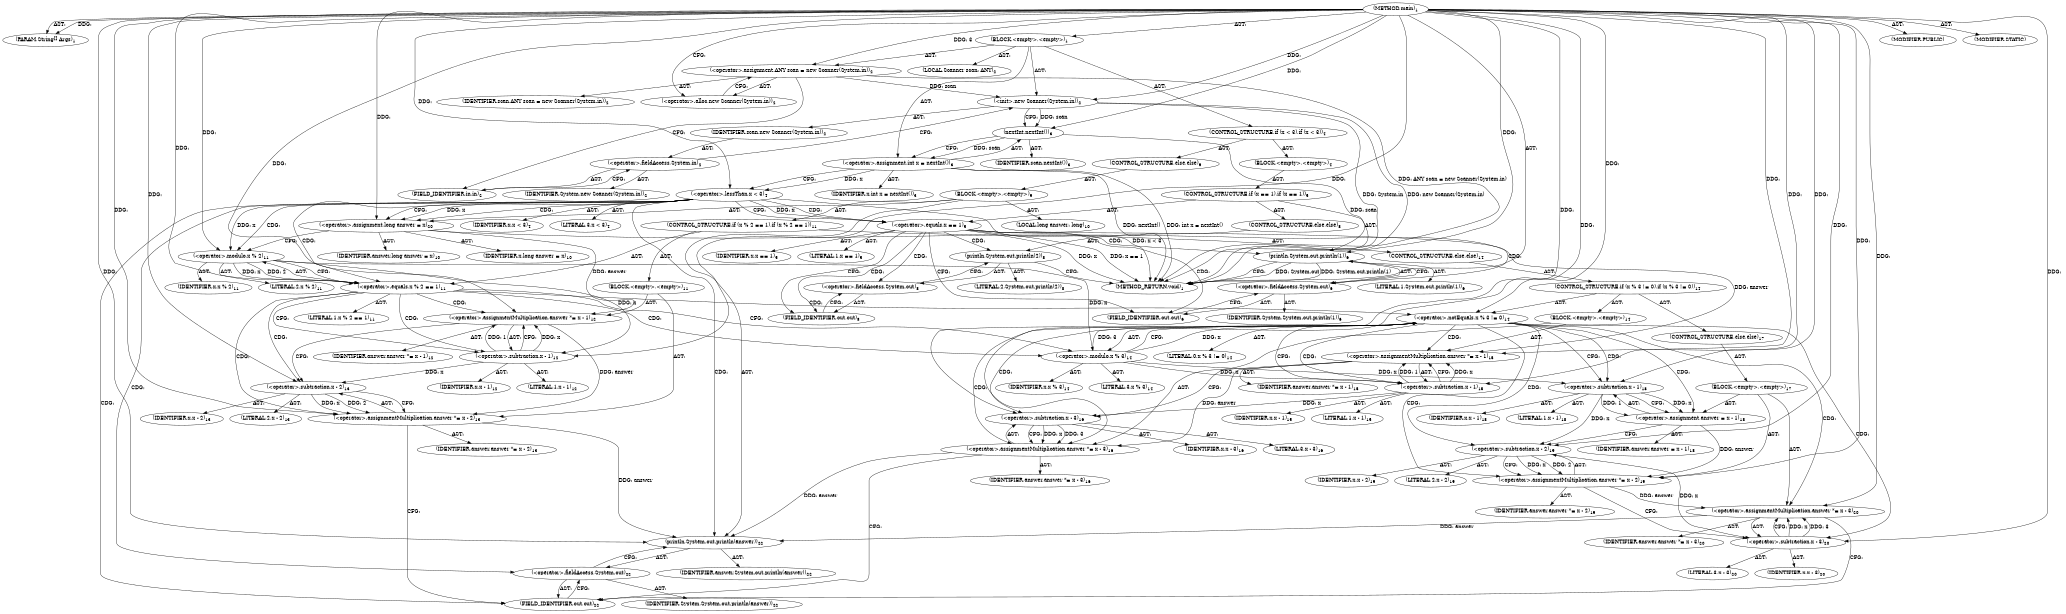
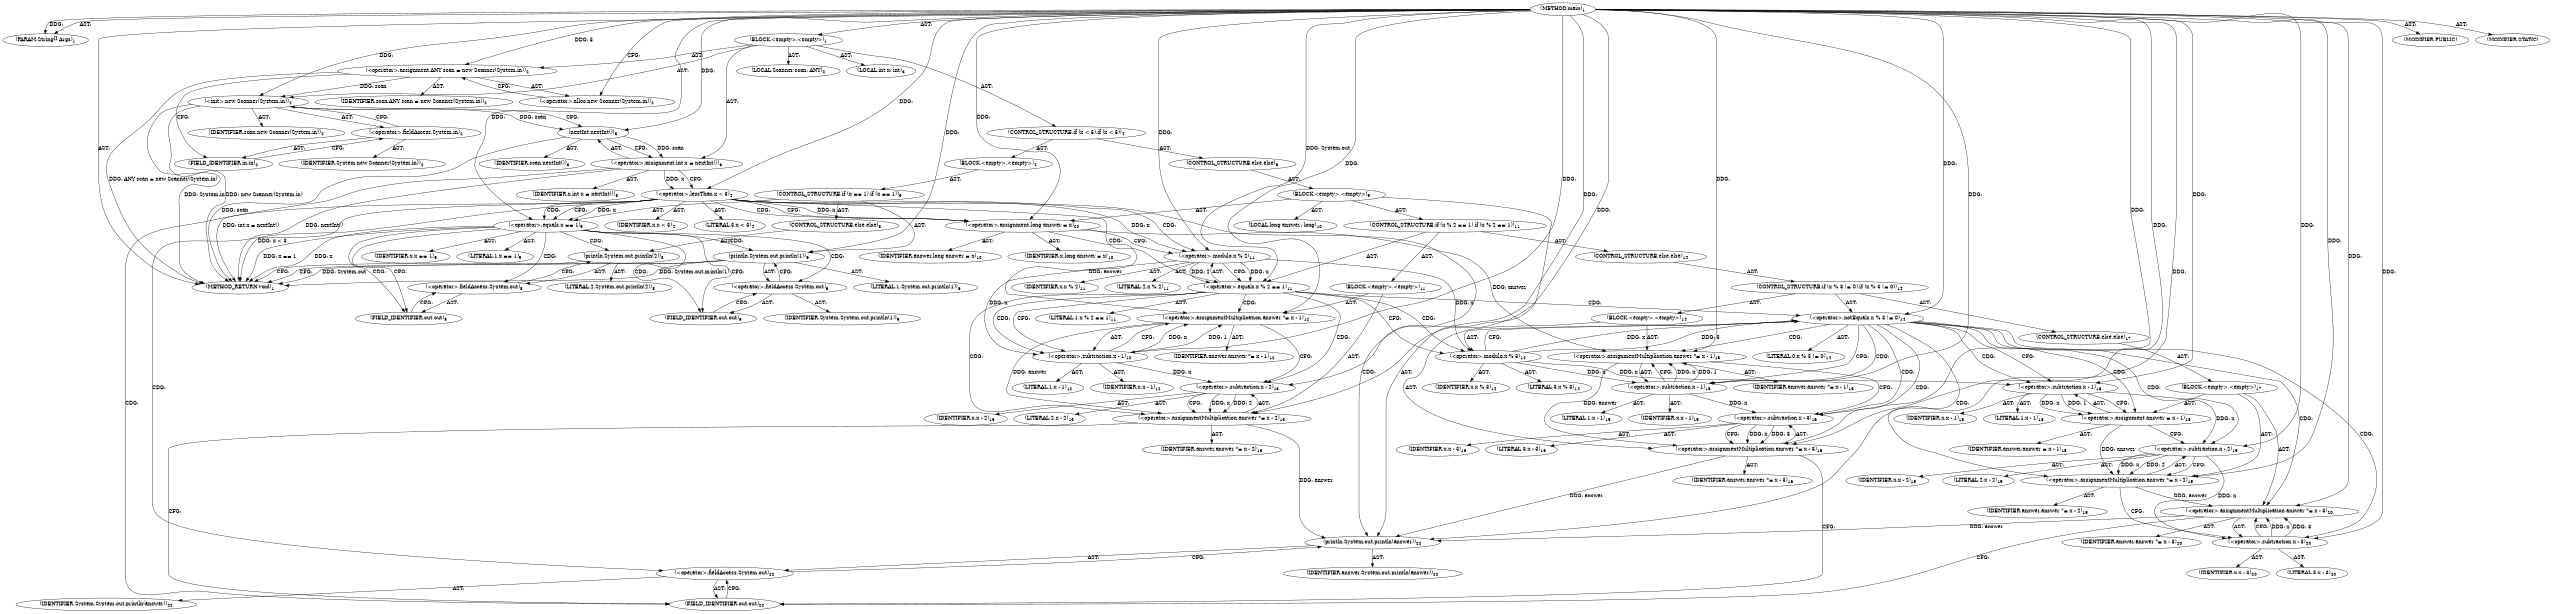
edge "(METHOD,main)" -> "(<operator>.equals,x == 1)": added, label "DDG:"
node "(LOCAL,int x: int)": added
edge "(IDENTIFIER,scan,new Scanner(System.in))" -> "(<operator>.fieldAccess,System.in)": now "(<init>,new Scanner(System.in))" -> "(<operator>.fieldAccess,System.in)"
edge "(METHOD,main)" -> "(<operator>.equals,x % 2 == 1)": label "DDG: " -> "DDG: System.out"
